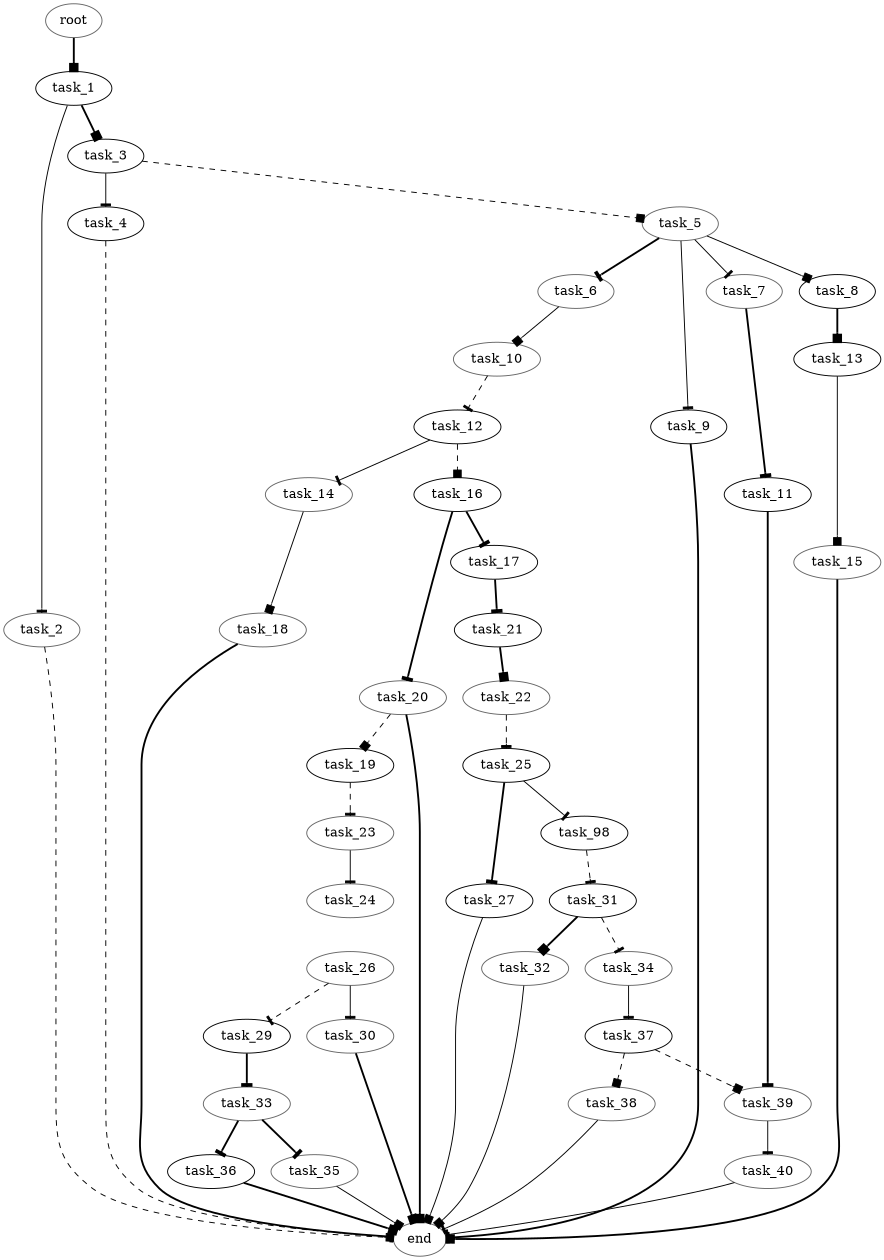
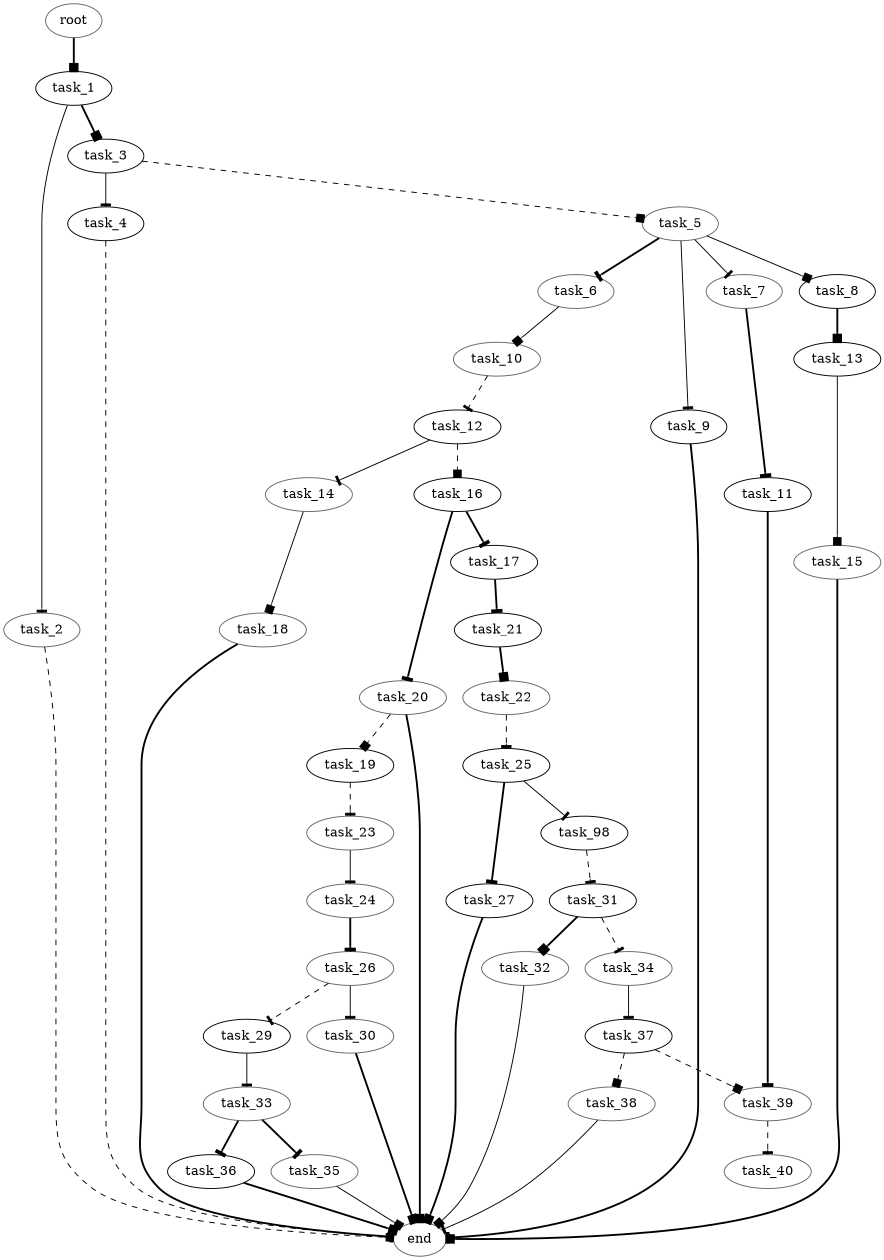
edge "task_24" -> "task_26": added
edge "task_27" -> "end": style solid -> bold
edge "task_29" -> "task_33": style bold -> solid
edge "task_39" -> "task_40": style solid -> dashed
edge "task_40" -> "end": removed
